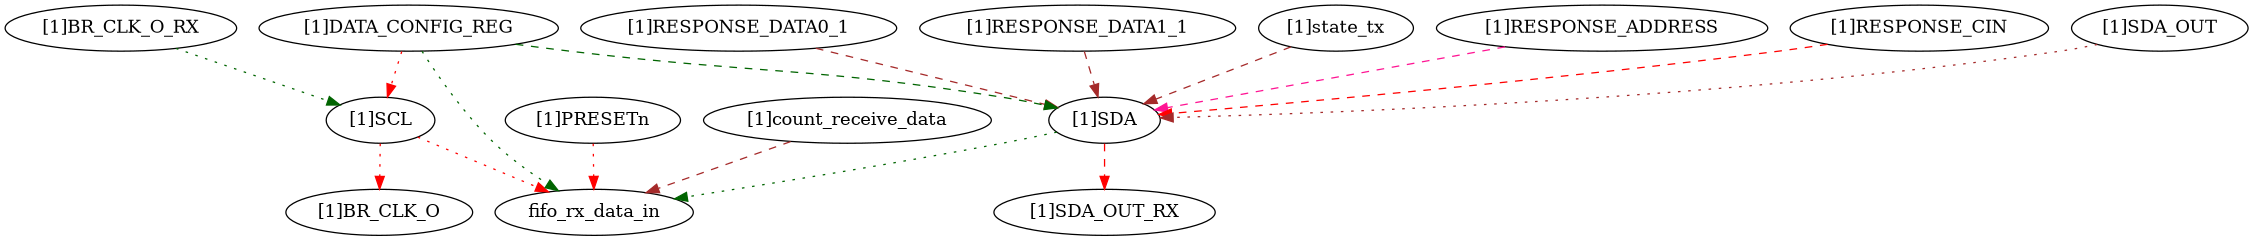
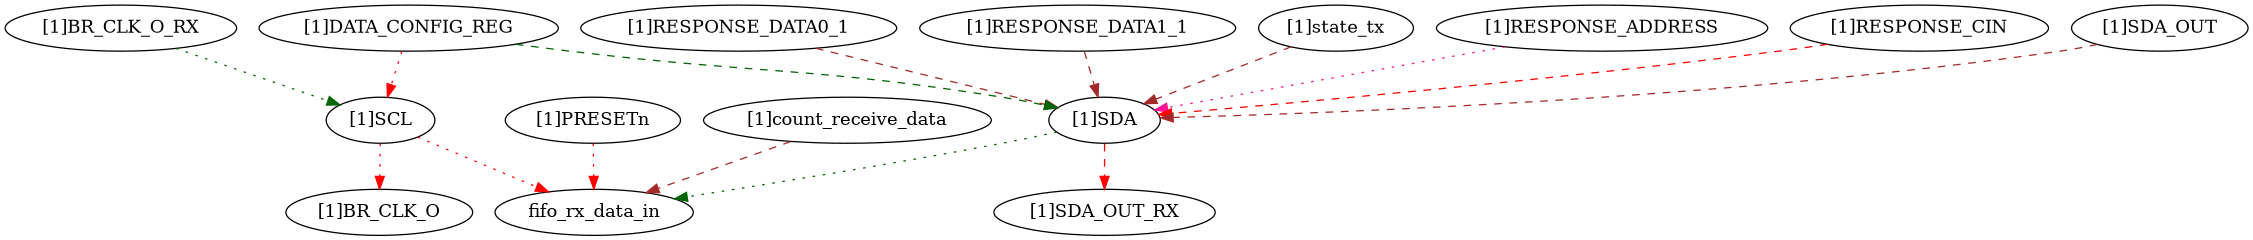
edge "[1]RESPONSE_ADDRESS" -> "[1]SDA": style dashed -> dotted
edge "[1]SDA_OUT" -> "[1]SDA": style dotted -> dashed
edge "[1]DATA_CONFIG_REG" -> "fifo_rx_data_in": removed
